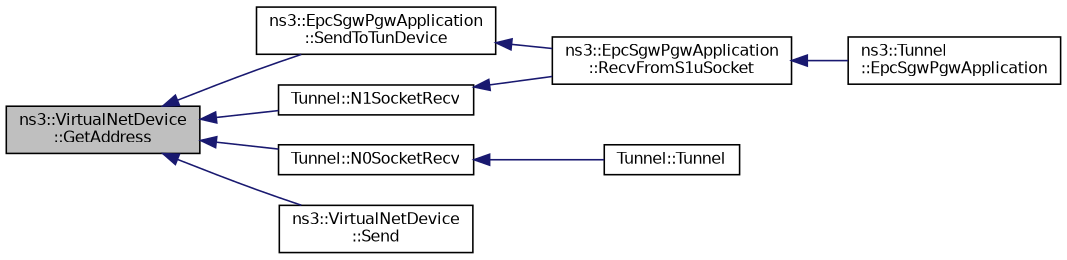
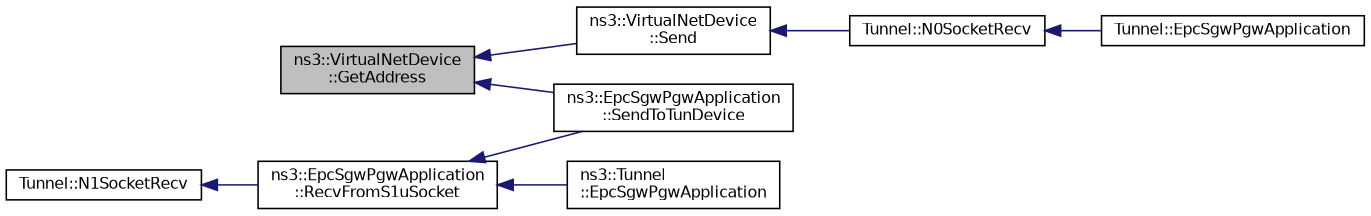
edge "ns3::EpcSgwPgwApplication ::RecvFromS1uSocket" -> "ns3::EpcSgwPgwApplication ::SendToTunDevice": reversed
edge "Tunnel::N1SocketRecv" -> "ns3::VirtualNetDevice ::GetAddress": removed
edge "Tunnel::N0SocketRecv" -> "ns3::VirtualNetDevice ::GetAddress": now "Tunnel::N0SocketRecv" -> "ns3::VirtualNetDevice ::Send"
node "Tunnel::Tunnel": label "Tunnel::Tunnel" -> "Tunnel::EpcSgwPgwApplication"
